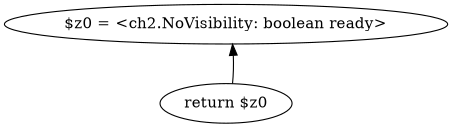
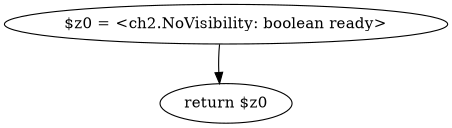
edge "return $z0" -> "$z0 = <ch2.NoVisibility: boolean ready>": reversed
